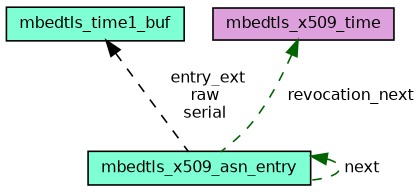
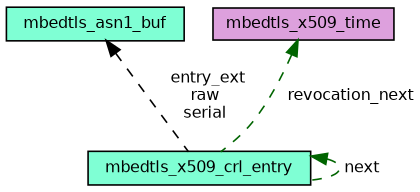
node "mbedtls_time1_buf": label "mbedtls_time1_buf" -> "mbedtls_asn1_buf"
node "mbedtls_x509_asn_entry": label "mbedtls_x509_asn_entry" -> "mbedtls_x509_crl_entry"
